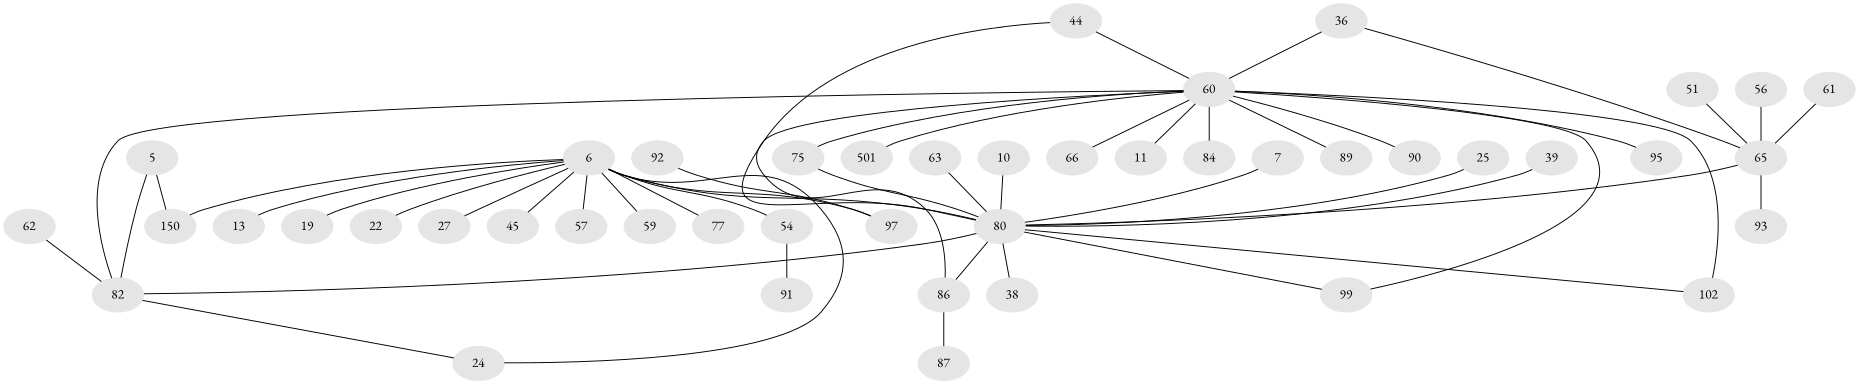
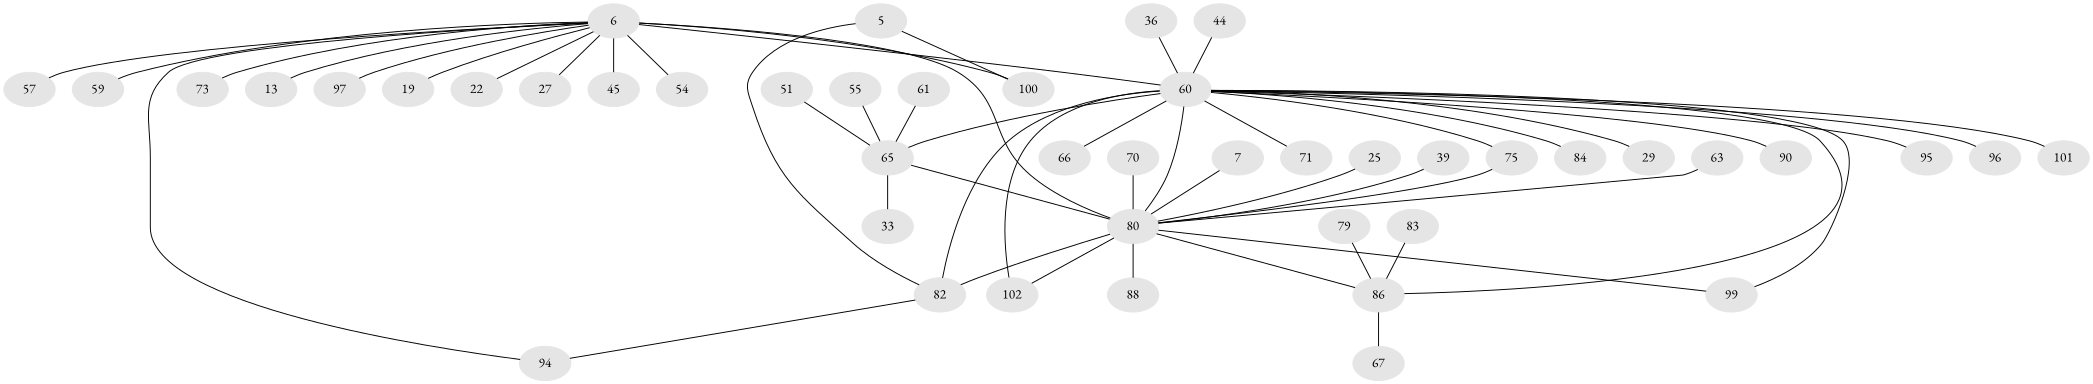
edge "6" -- "60": added
edge "36" -- "65": now "60" -- "65"
node "56": label "56" -> "55"
edge "44" -- "80": now "60" -- "80"
node "92": removed
node "501": label "501" -> "101"
node "10": label "10" -> "70"
node "11": label "11" -> "71"
node "89": label "89" -> "29"
node "96": added
node "62": removed
node "150": label "150" -> "100"
node "77": label "77" -> "73"
node "79": added
node "83": added
node "93": label "93" -> "33"
node "91": removed
node "38": label "38" -> "88"
node "24": label "24" -> "94"
node "87": label "87" -> "67"
